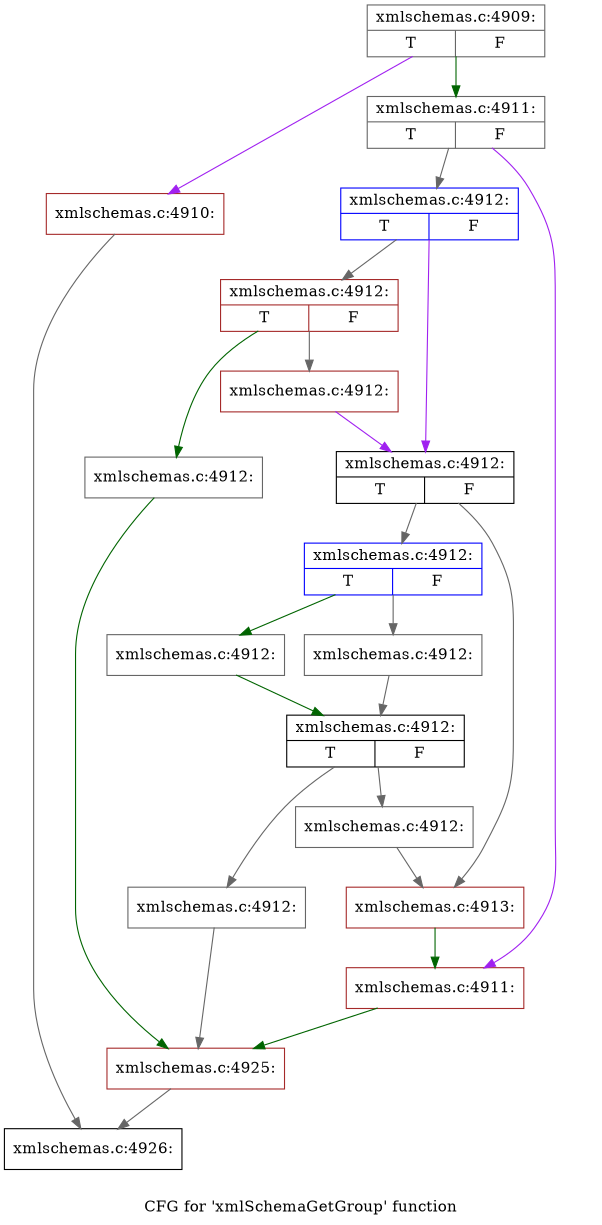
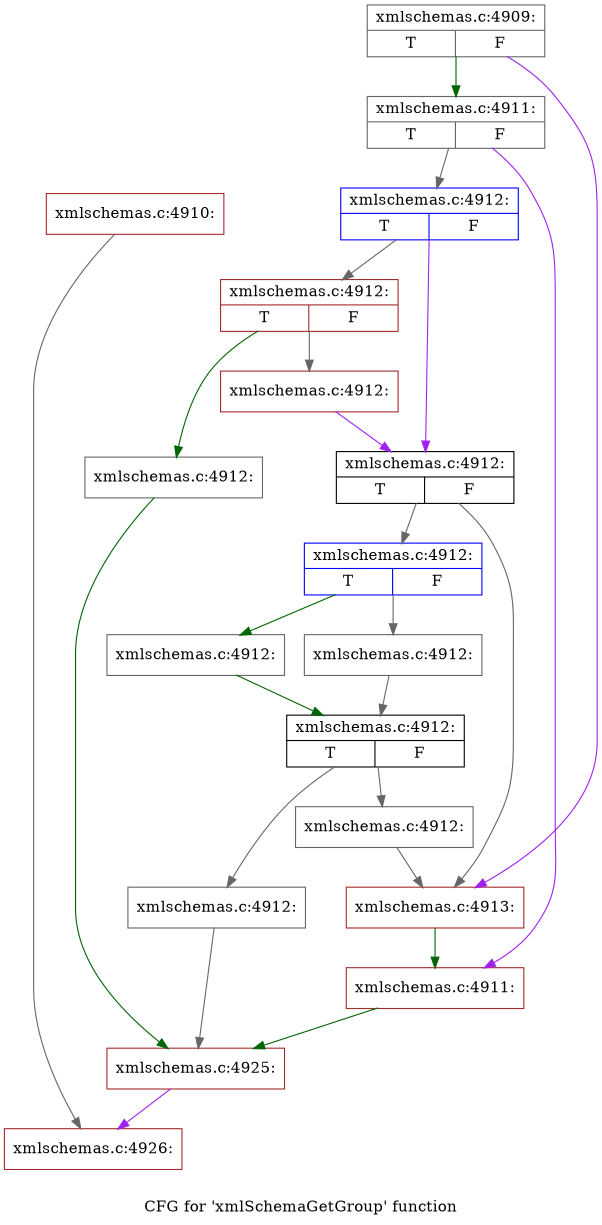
edge "xmlschemas.c:4909:" -> "xmlschemas.c:4910:": now "xmlschemas.c:4909:" -> "xmlschemas.c:4913:"
edge "xmlschemas.c:4925:" -> "xmlschemas.c:4926:": color gray40 -> purple
node "xmlschemas.c:4926:": color black -> brown
